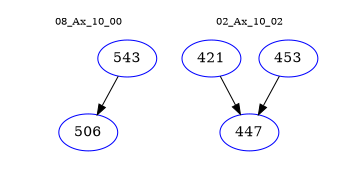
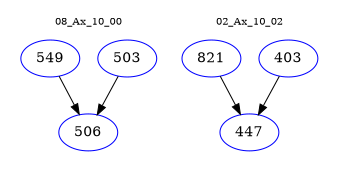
node "549": added
node "543": label "543" -> "503"
node "421": label "421" -> "821"
node "453": label "453" -> "403"
